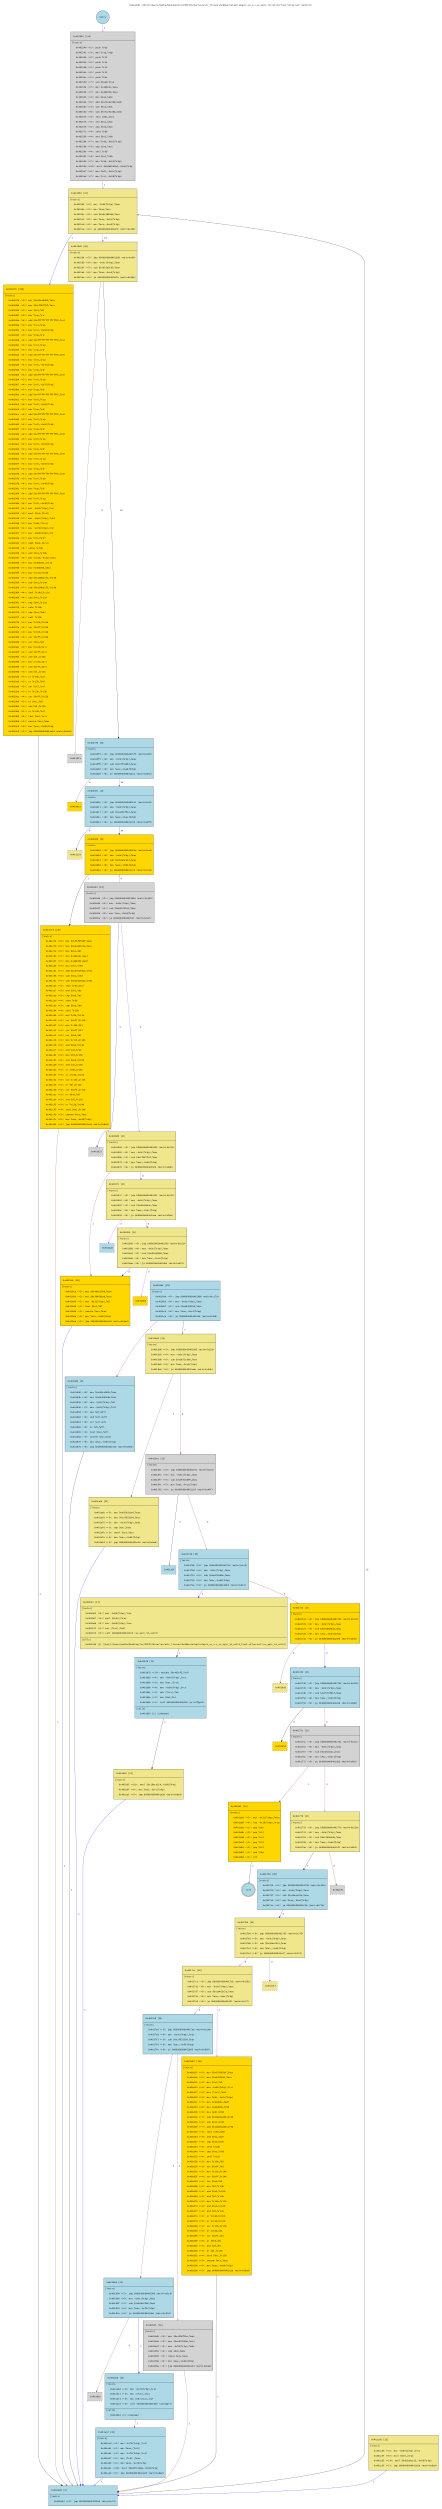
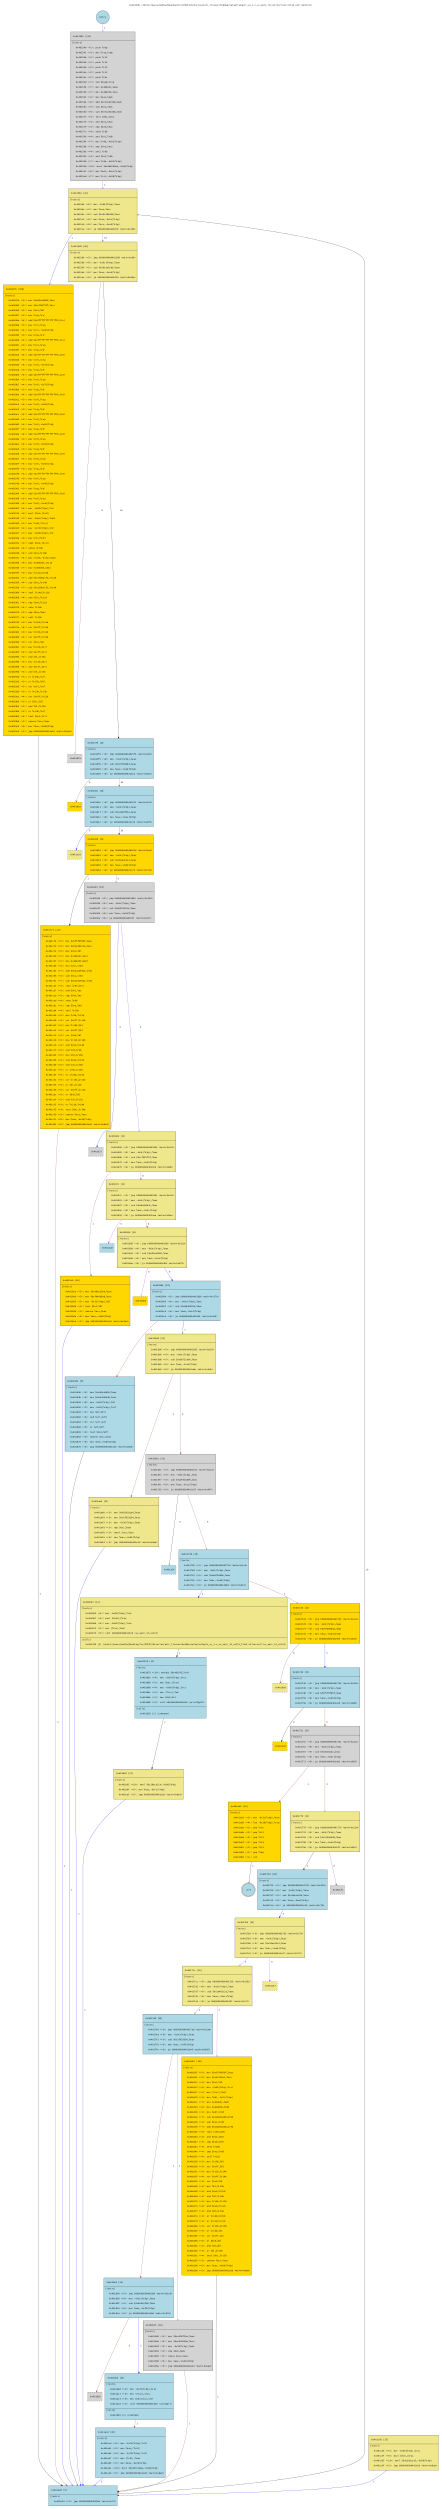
edge "0x401644 [28]" -> "0x401628 [28]": reversed
edge "0x401698 [28]" -> "0x4019cb [30]": now "0x401698 [28]" -> "0x4016b4 [28]"
